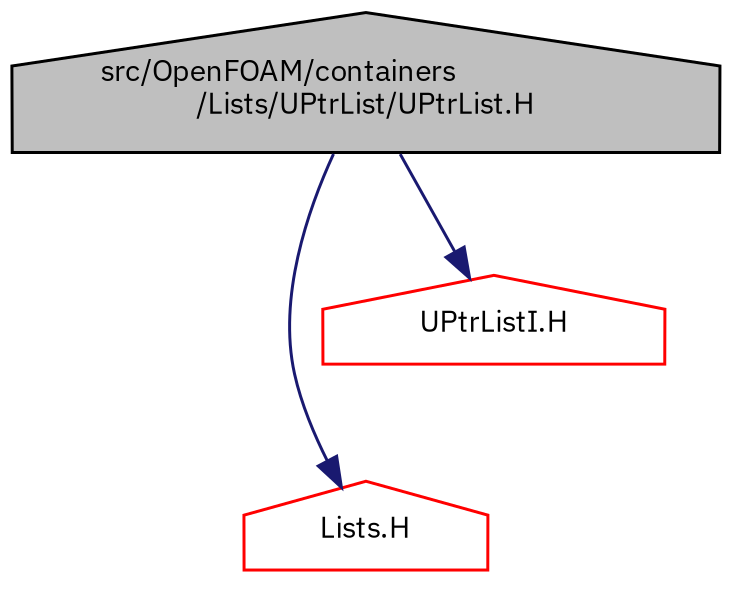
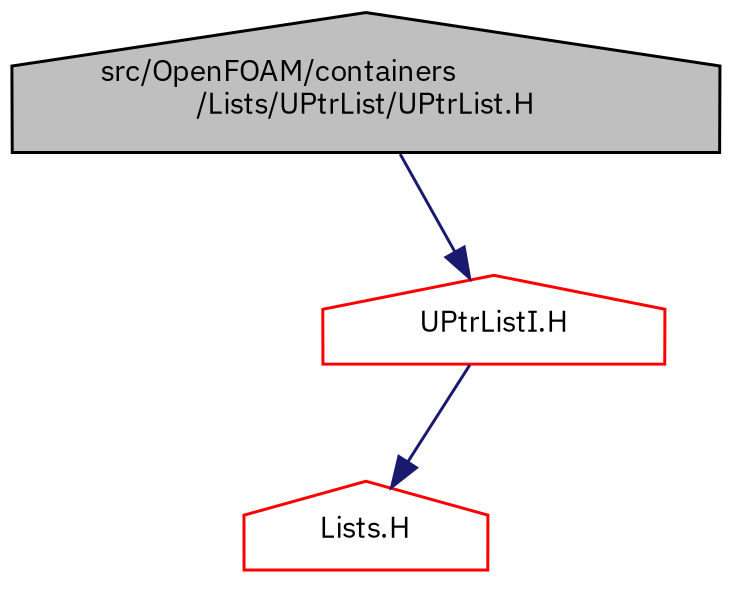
edge "src/OpenFOAM/containers /Lists/UPtrList/UPtrList.H" -> "Lists.H": now "UPtrListI.H" -> "Lists.H"
